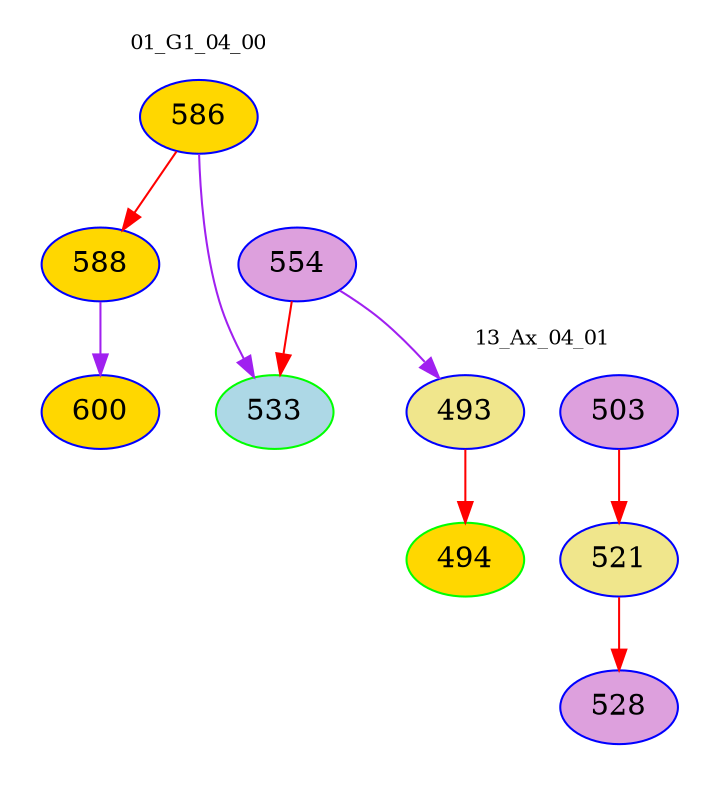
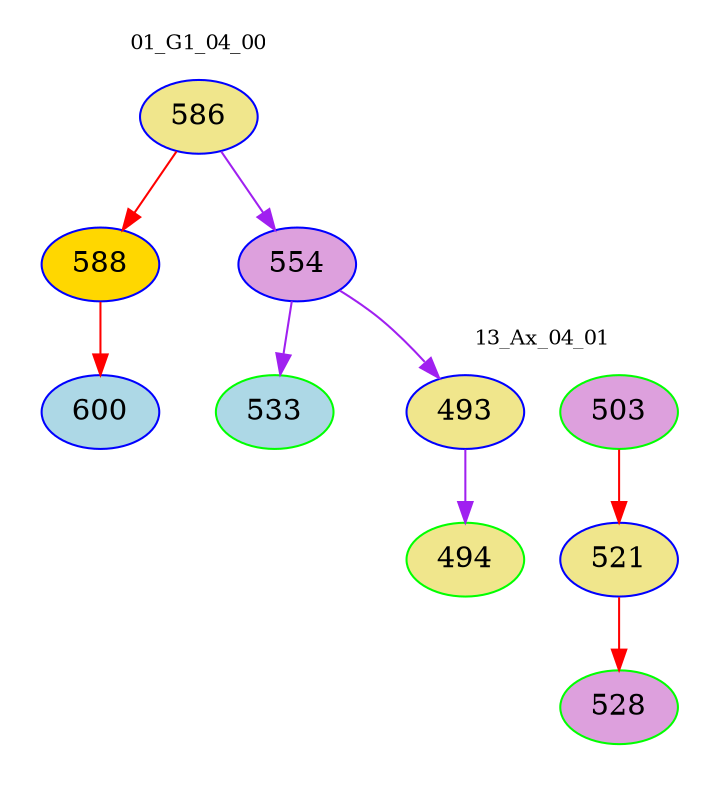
node "586": fillcolor gold -> khaki
edge "586" -> "533": now "586" -> "554"
edge "588" -> "600": color purple -> red
edge "554" -> "533": color red -> purple
node "600": fillcolor gold -> lightblue
node "503": color blue -> green
edge "493" -> "494": color red -> purple
node "494": fillcolor gold -> khaki
node "528": color blue -> green
